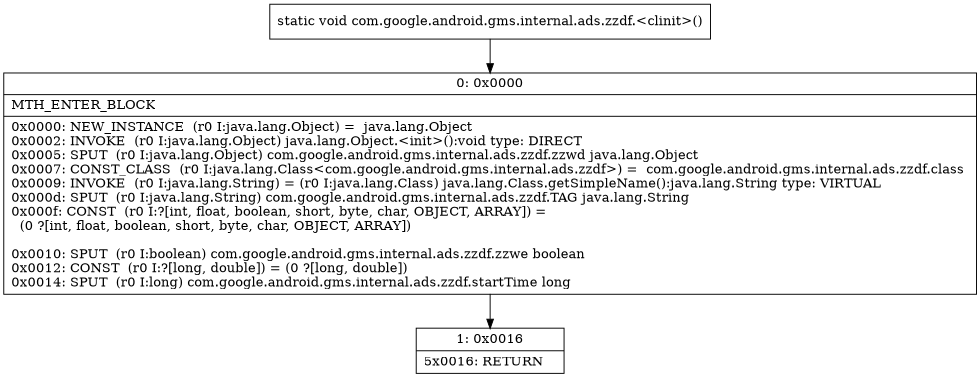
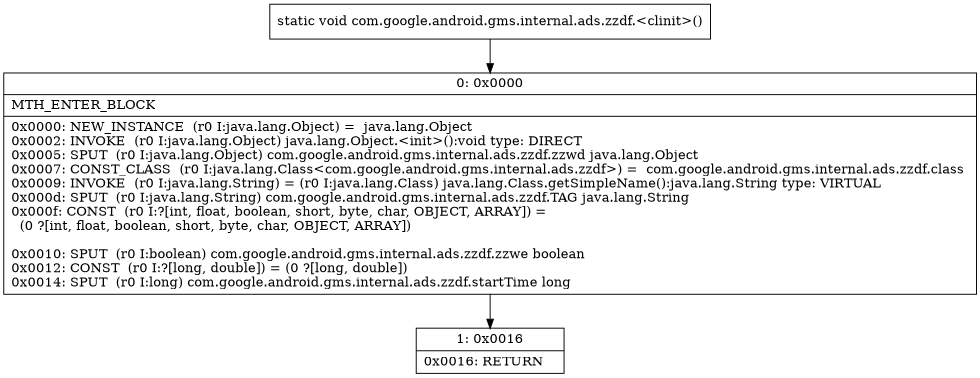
node "1: 0x0016": text "5x0016: RETURN" -> "0x0016: RETURN"
